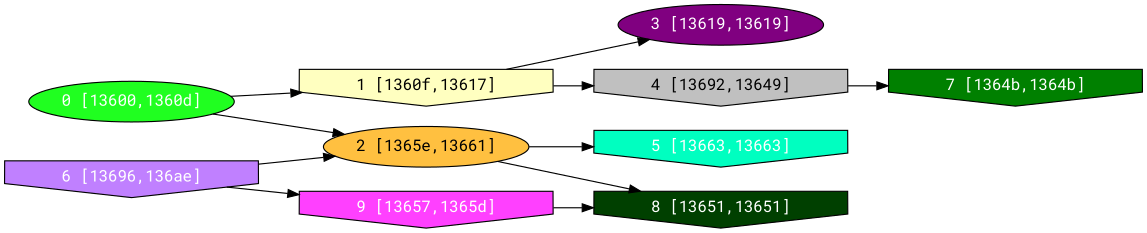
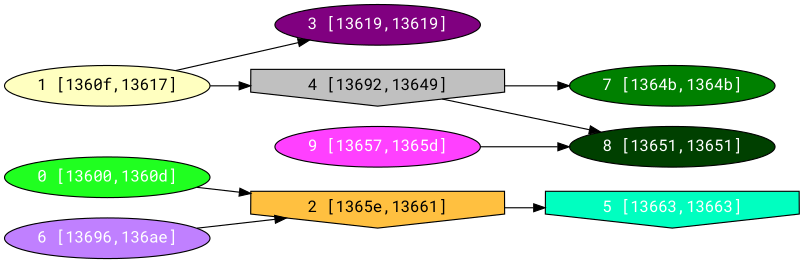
node "1 [1360f,13617]": shape invhouse -> ellipse
node "7 [1364b,1364b]": shape invhouse -> ellipse
edge "0 [13600,1360d]" -> "1 [1360f,13617]": removed
node "2 [1365e,13661]": shape ellipse -> invhouse
edge "2 [1365e,13661]" -> "8 [13651,13651]": now "4 [13692,13649]" -> "8 [13651,13651]"
node "6 [13696,136ae]": shape invhouse -> ellipse
edge "6 [13696,136ae]" -> "9 [13657,1365d]": removed
node "9 [13657,1365d]": shape invhouse -> ellipse
node "8 [13651,13651]": shape invhouse -> ellipse
